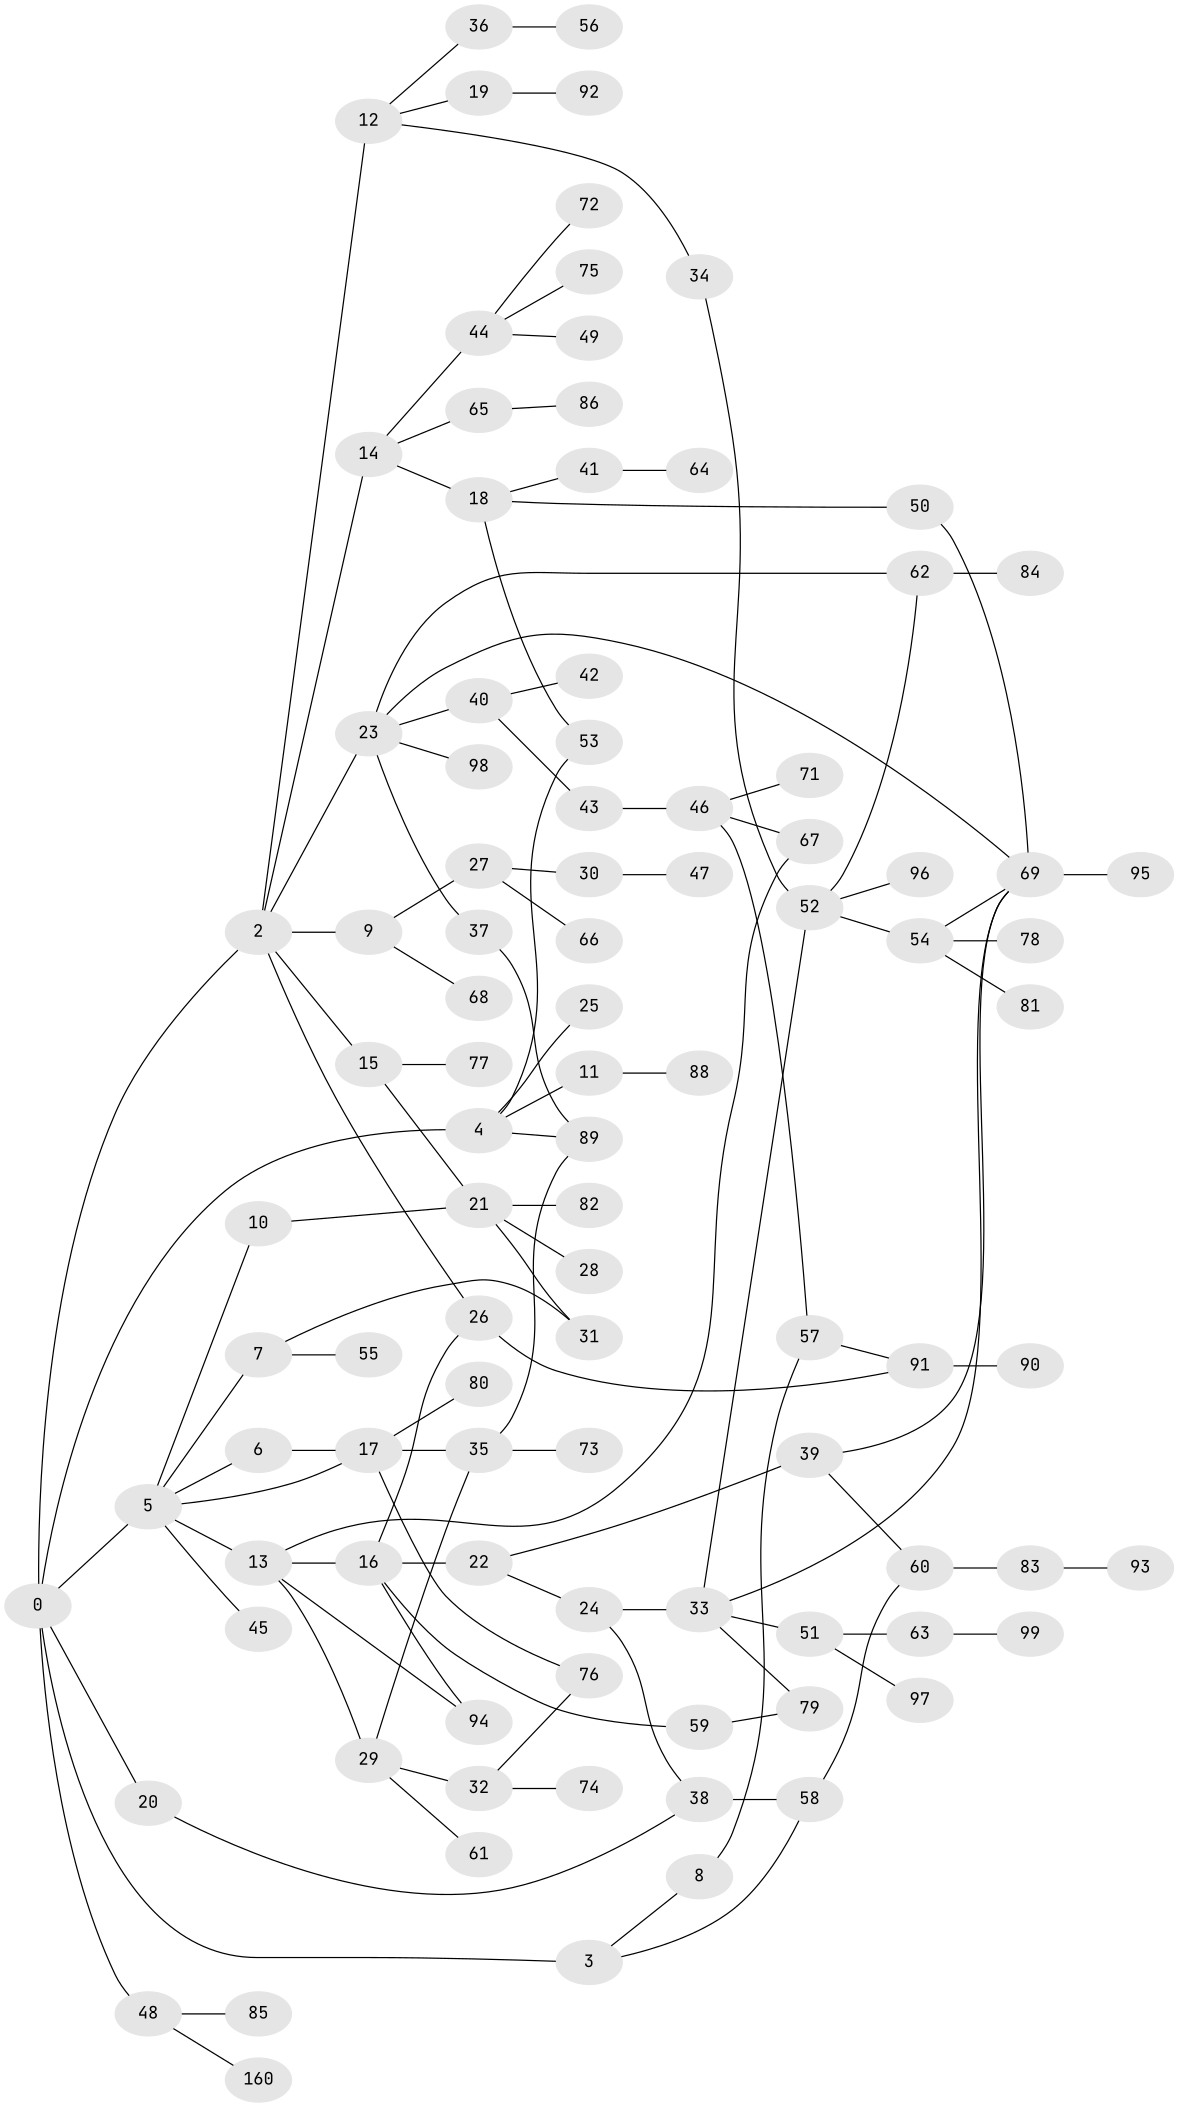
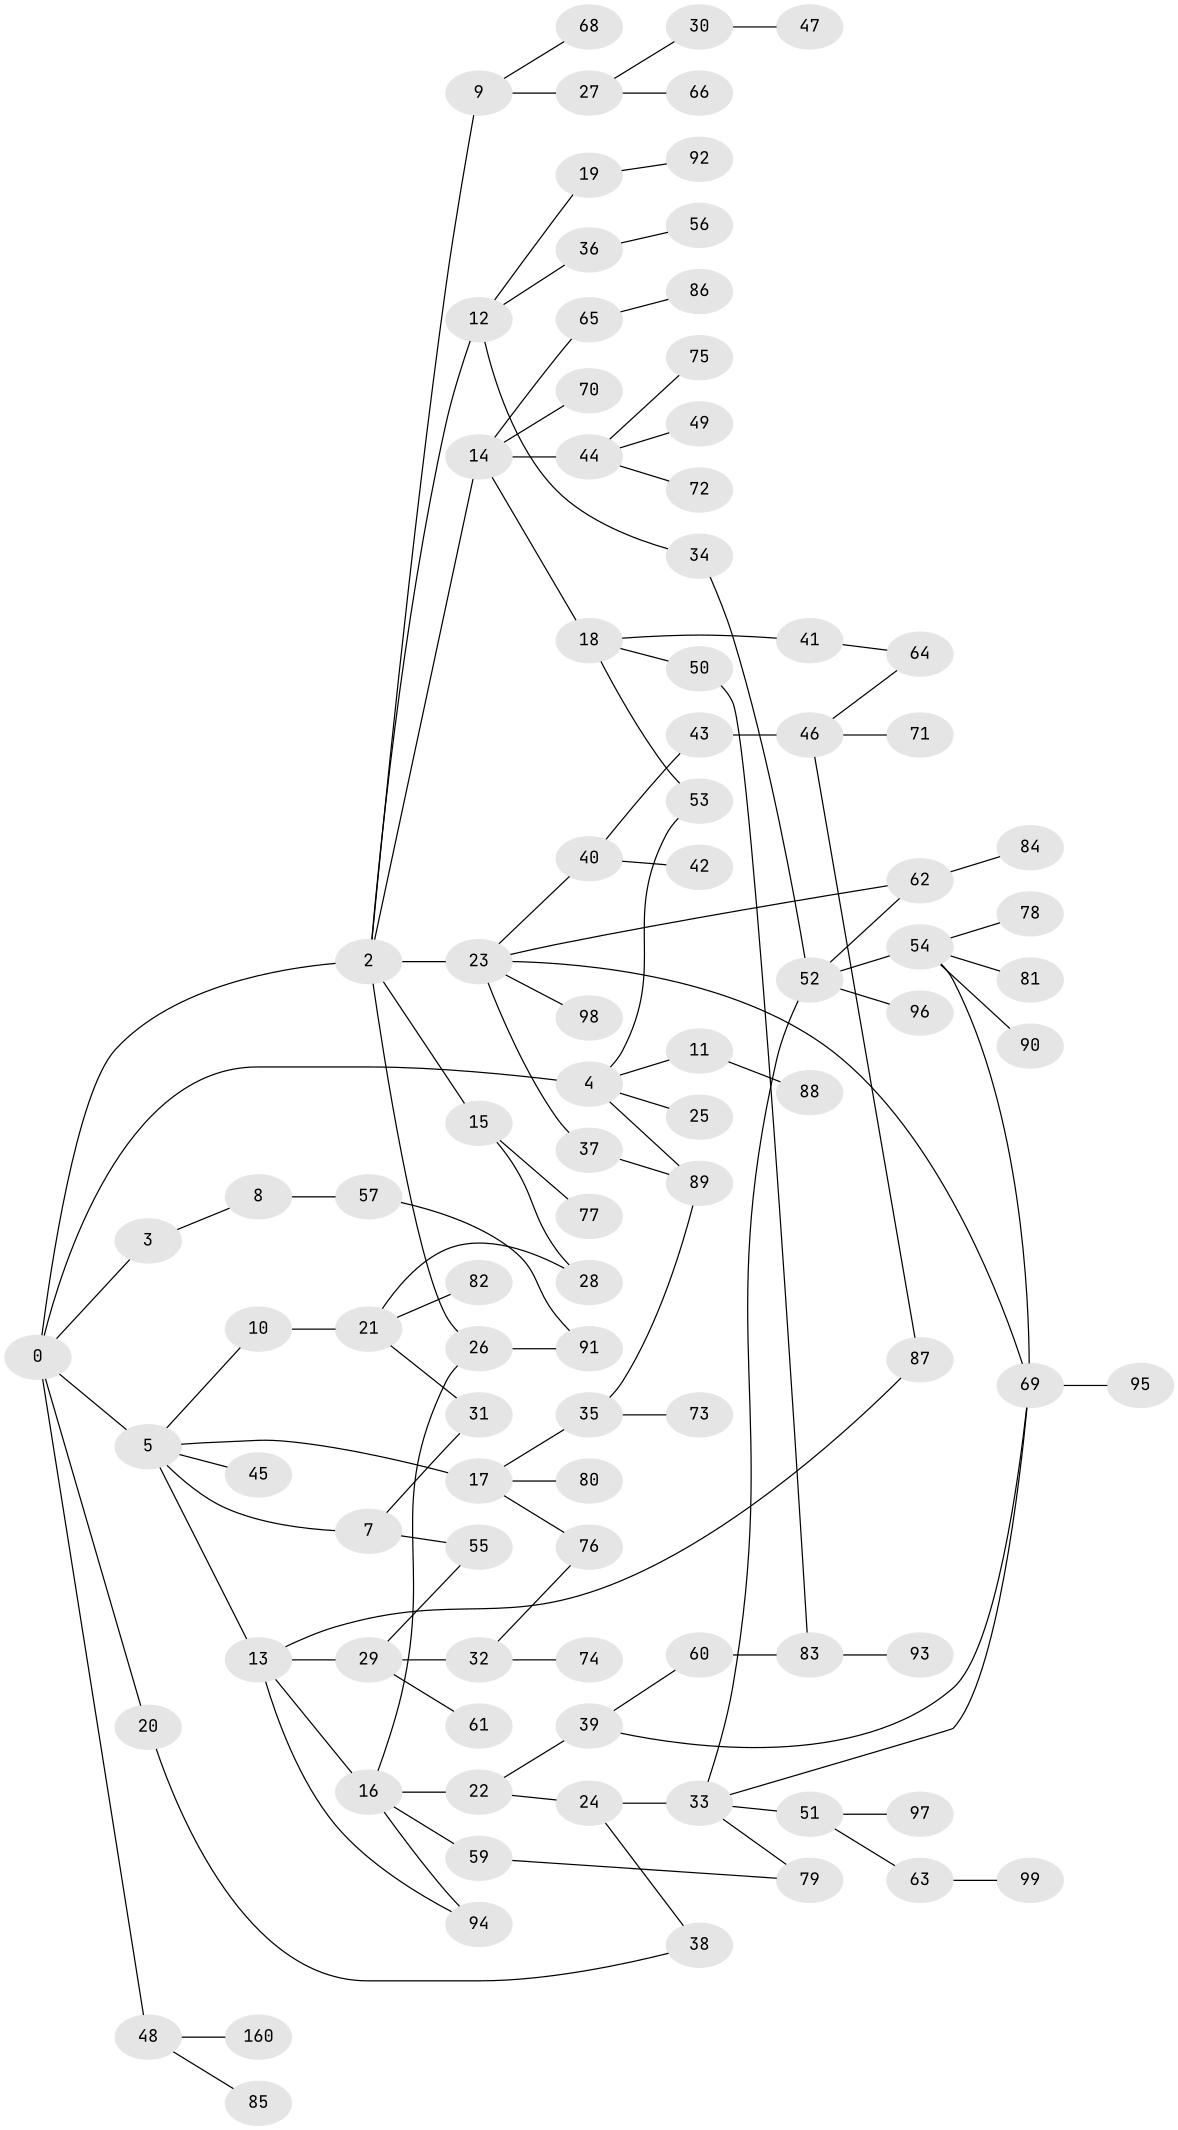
node "70": added
edge "50" -- "69": now "50" -- "83"
node "67": label "67" -> "87"
edge "46" -- "57": now "46" -- "64"
edge "15" -- "21": now "15" -- "28"
edge "91" -- "90": now "54" -- "90"
node "6": removed
edge "35" -- "29": now "55" -- "29"
node "58": removed
